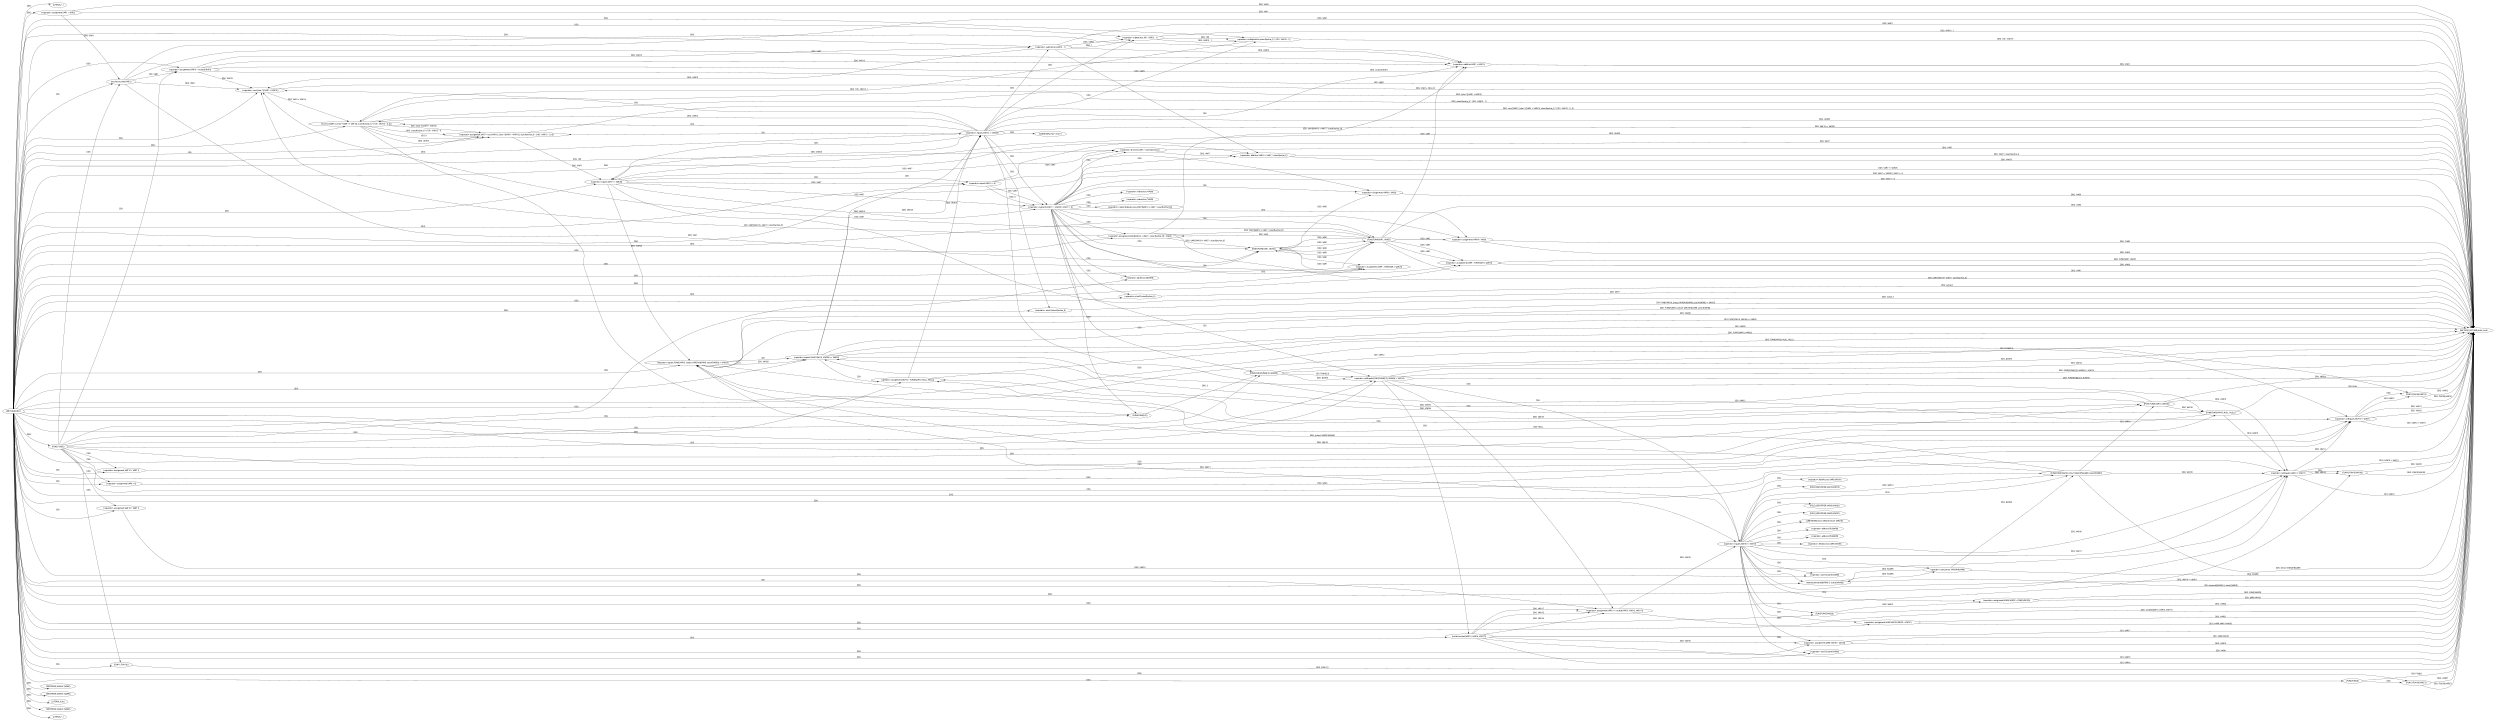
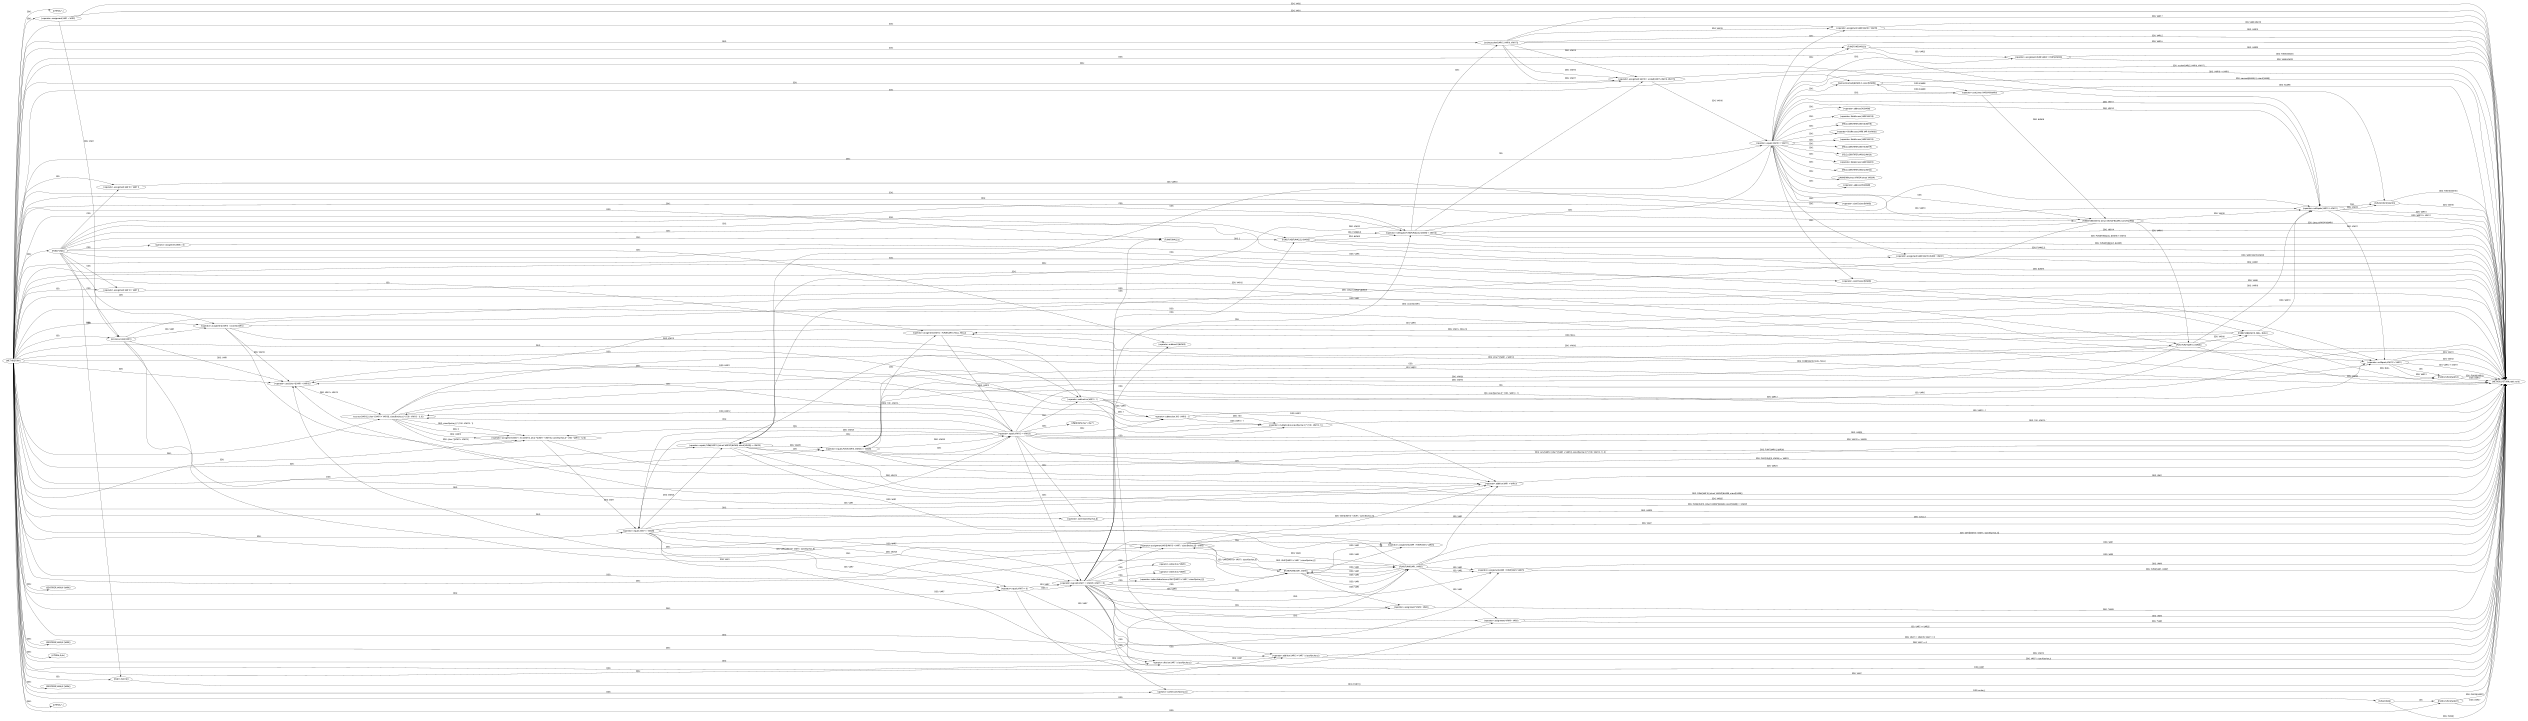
node "(FIELD_IDENTIFIER,VAR18,VAR18)": added
node "(<operator>.fieldAccess,VAR8.VAR19.VAR20)": added
edge "(METHOD,FUN1)" -> "(<operator>.division,VAR7 / sizeof(wchar_t))": label "DDG: 100" -> "DDG: "
node "(<operator>.fieldAccess,VAR8.VAR22)": added
edge "(METHOD,FUN1)" -> "(<operator>.assignment,VAR6 = 0)": removed, label "DDG:"
